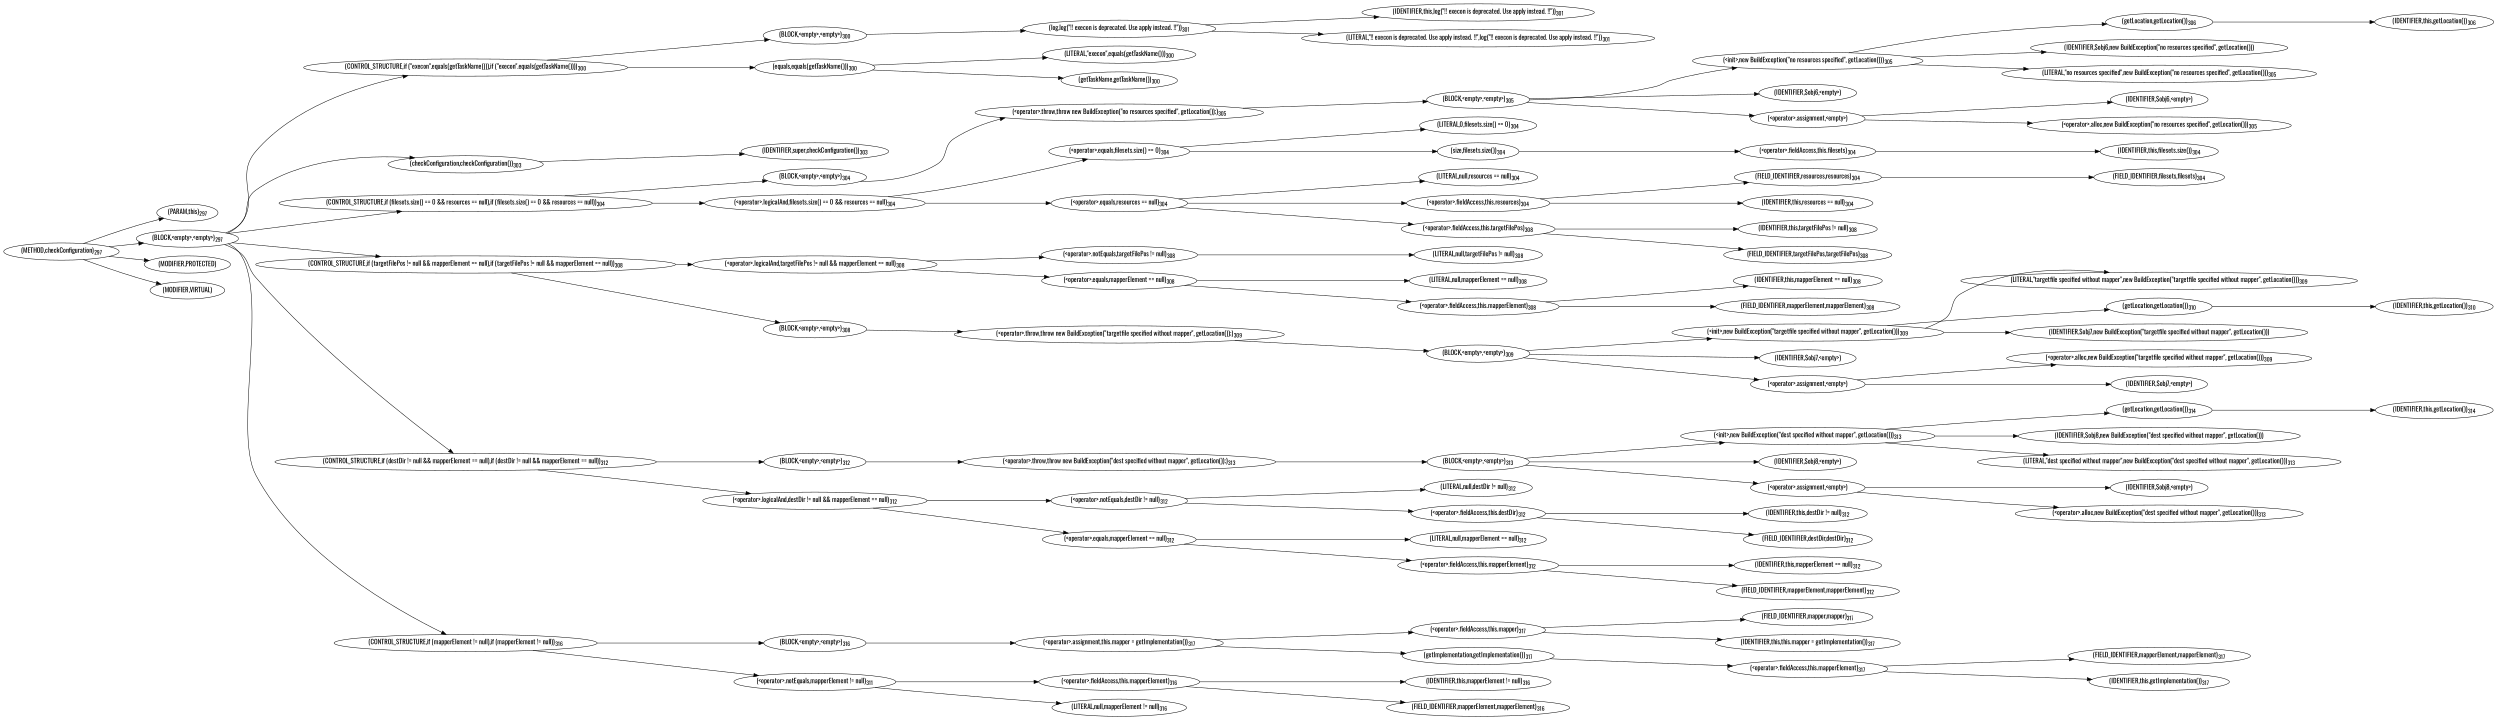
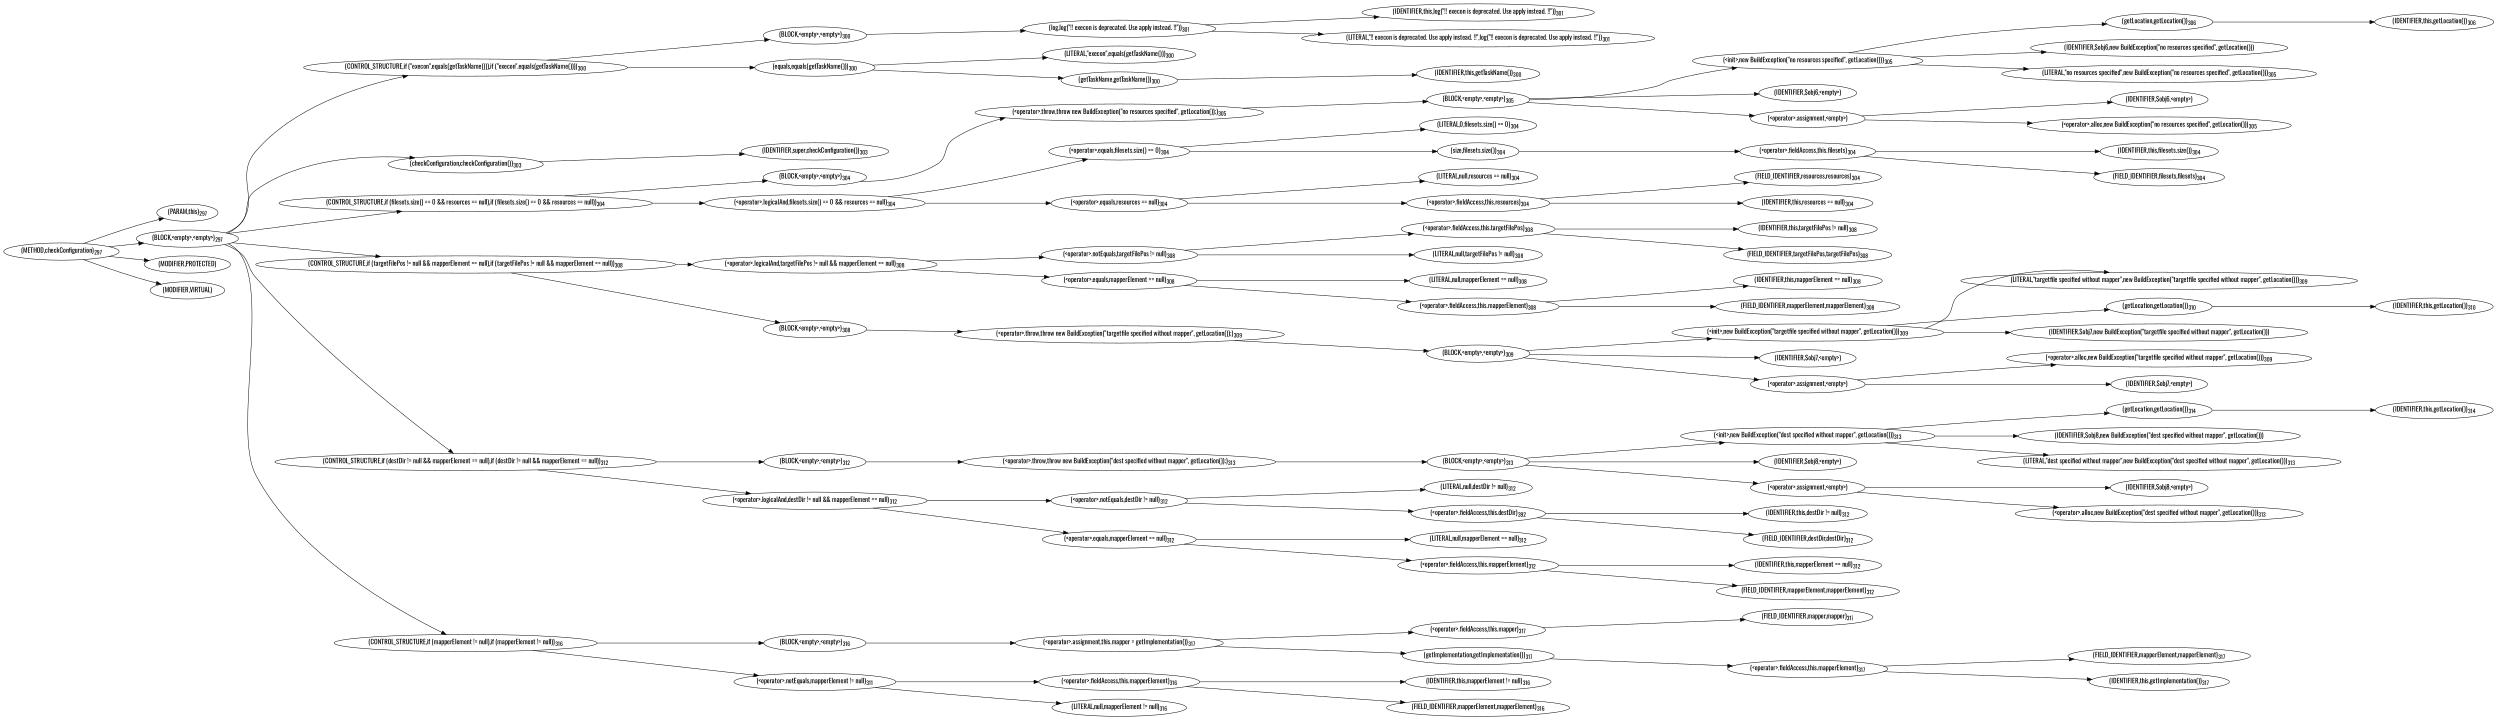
node "(IDENTIFIER,this,getTaskName())": added
edge "(FIELD_IDENTIFIER,resources,resources)" -> "(FIELD_IDENTIFIER,filesets,filesets)": now "(<operator>.fieldAccess,this.filesets)" -> "(FIELD_IDENTIFIER,filesets,filesets)"
edge "(<operator>.equals,resources == null)" -> "(<operator>.fieldAccess,this.targetFilePos)": now "(<operator>.notEquals,targetFilePos != null)" -> "(<operator>.fieldAccess,this.targetFilePos)"
node "(<operator>.fieldAccess,this.destDir)": text "312" -> "392"
node "(IDENTIFIER,this,this.mapper = getImplementation())": removed
